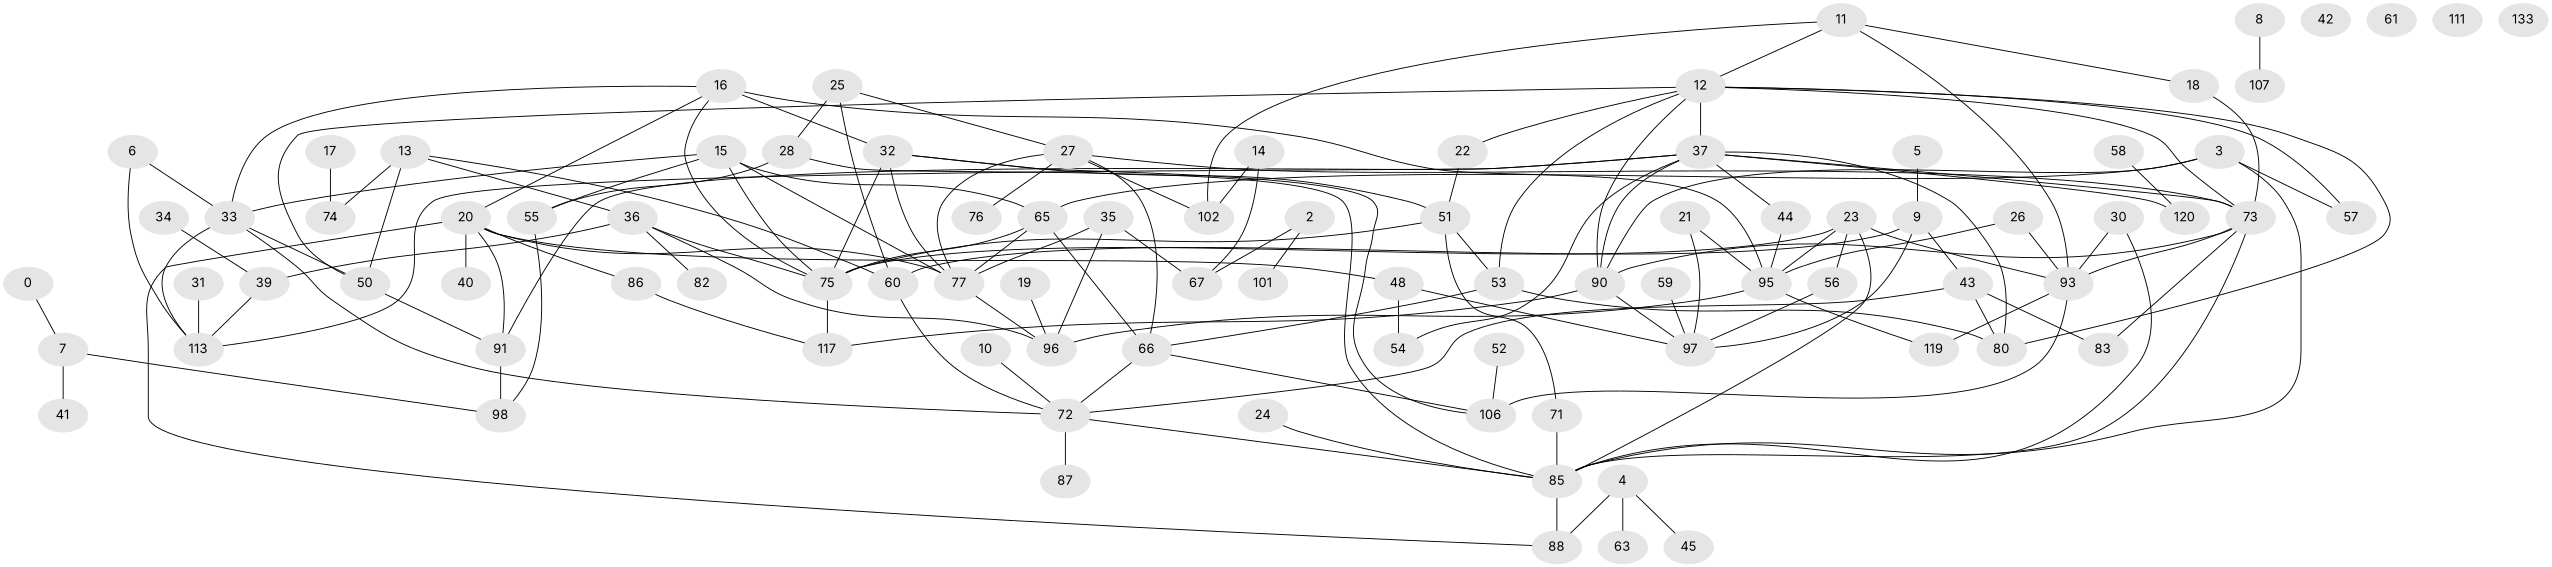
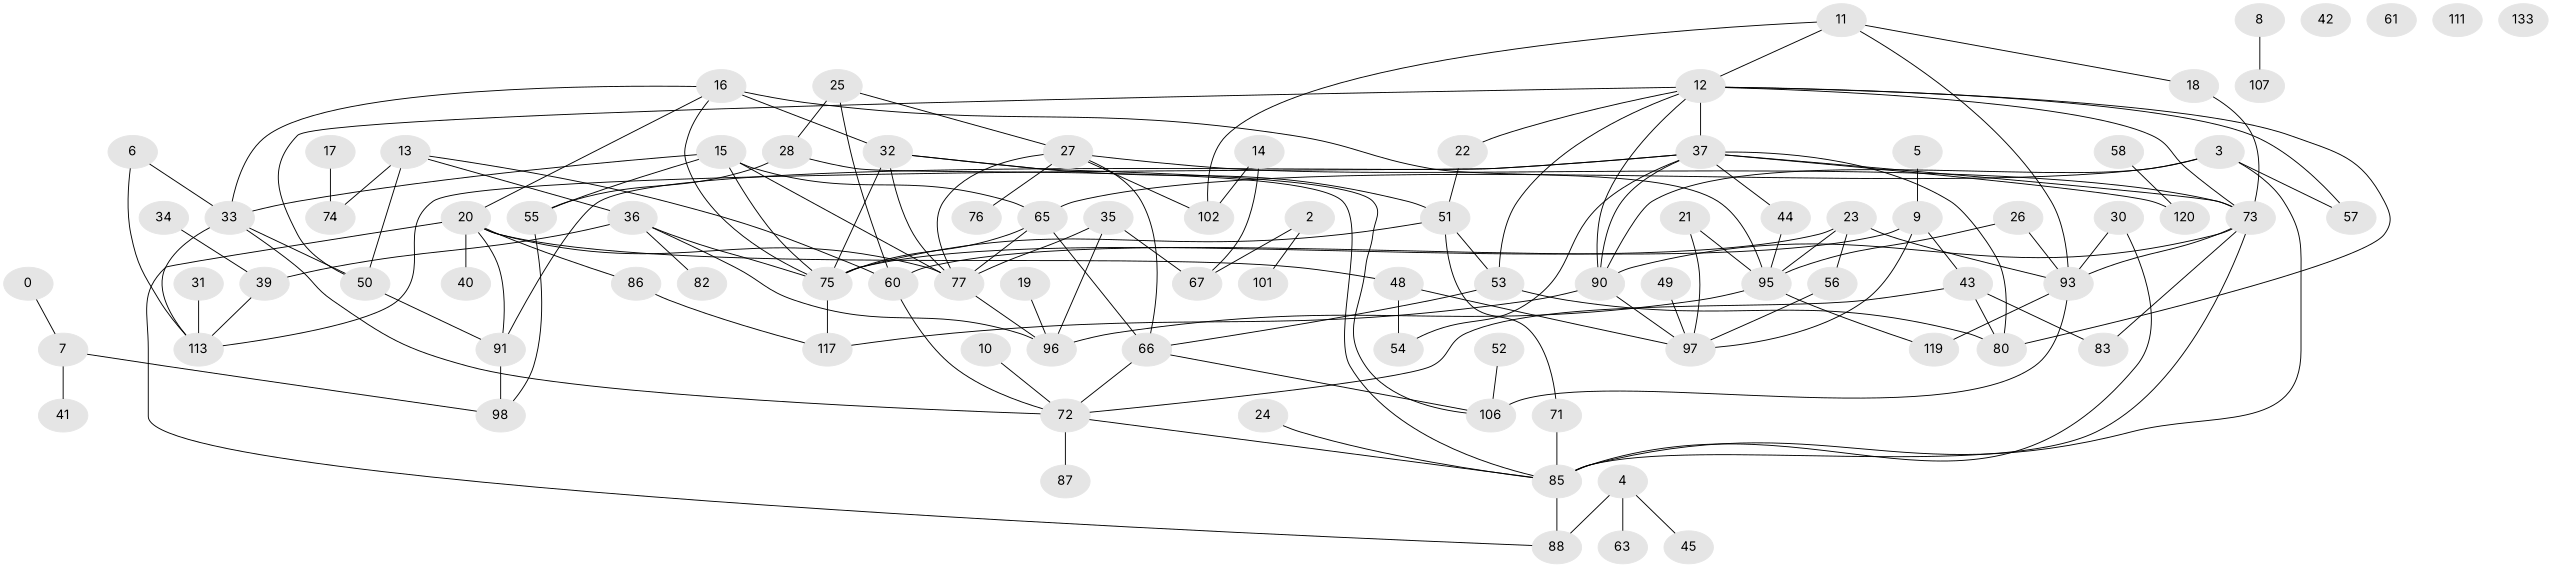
node "59": label "59" -> "49"
edge "23" -- "85": removed
